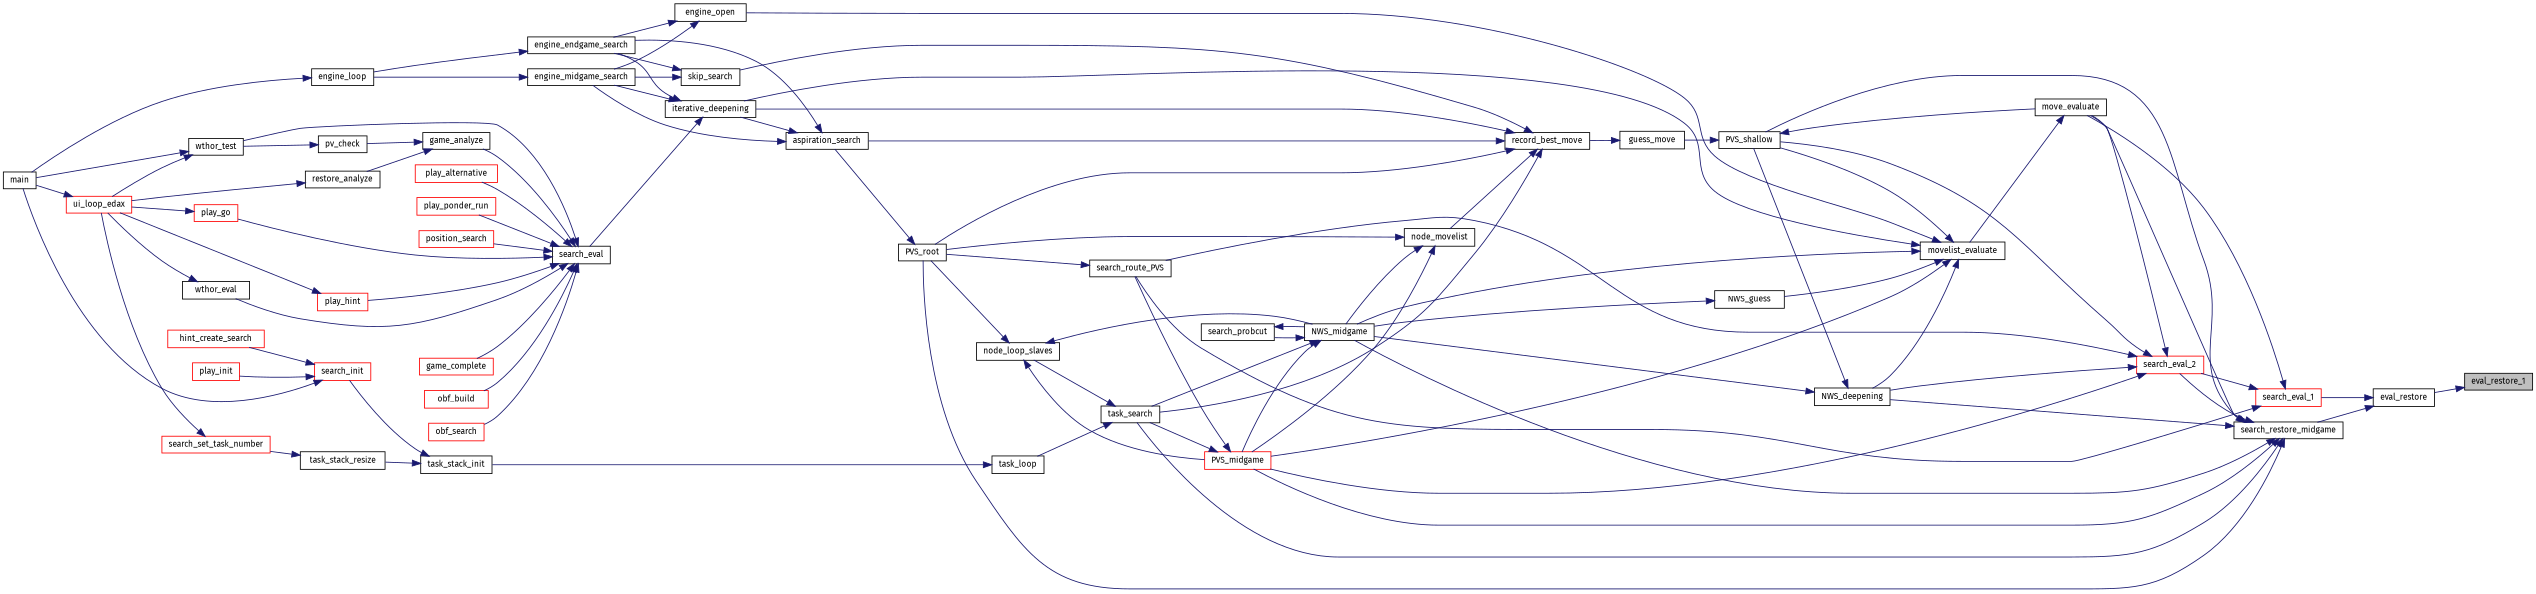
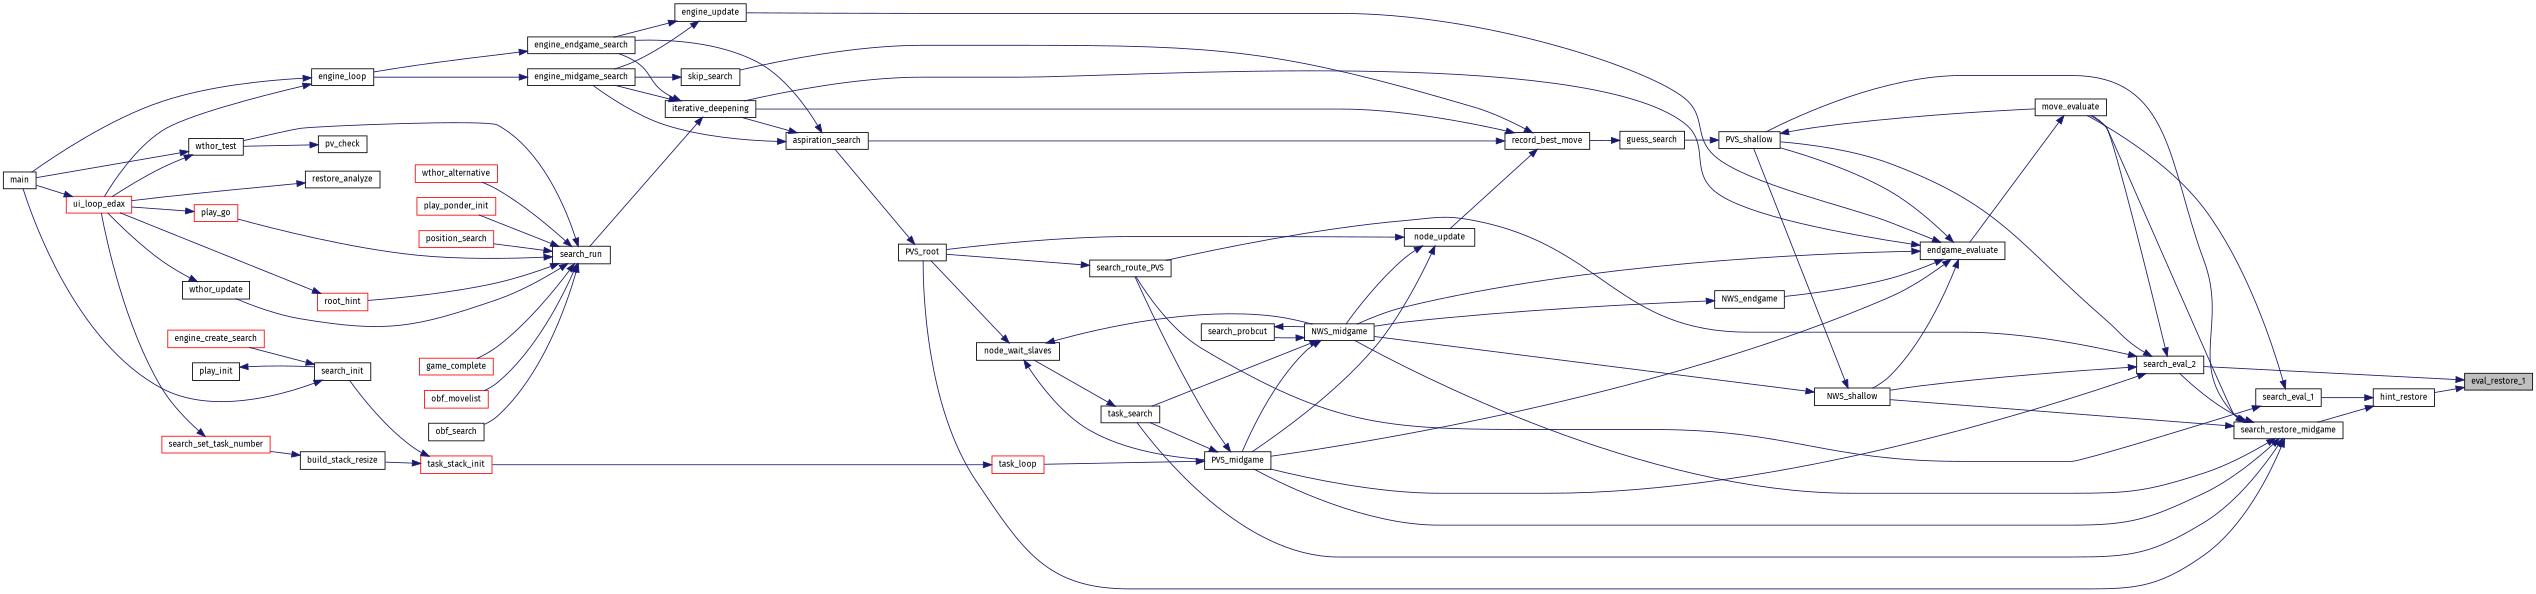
node "engine_open": label "engine_open" -> "engine_update"
edge "engine_endgame_search" -> "skip_search": removed
edge "ui_loop_edax" -> "engine_loop": added
node "guess_move": label "guess_move" -> "guess_search"
node "game_analyze": removed
edge "PVS_root" -> "record_best_move": removed
node "play_alternative": label "play_alternative" -> "wthor_alternative"
node "play_ponder_run": label "play_ponder_run" -> "play_ponder_init"
node "node_movelist": label "node_movelist" -> "node_update"
node "movelist_evaluate": label "movelist_evaluate" -> "endgame_evaluate"
node "search_eval": label "search_eval" -> "search_run"
node "wthor_eval": label "wthor_eval" -> "wthor_update"
node "NWS_guess": label "NWS_guess" -> "NWS_endgame"
node "play_hint": label "play_hint" -> "root_hint"
edge "task_search" -> "record_best_move": removed
node "hint_create_search": label "hint_create_search" -> "engine_create_search"
node "node_loop_slaves": label "node_loop_slaves" -> "node_wait_slaves"
node "search_eval_2": color red -> black
node "play_init": color red -> black
node "search_init": color red -> black
edge "play_init" -> "search_init": reversed
edge "search_eval_2" -> "search_eval_1": now "search_eval_2" -> "eval_restore_1"
node "NWS_deepening": label "NWS_deepening" -> "NWS_shallow"
node "search_eval_1": color red -> black
node "eval_restore": label "eval_restore" -> "hint_restore"
node "obf_build": label "obf_build" -> "obf_movelist"
node "obf_search": color red -> black
edge "task_loop" -> "task_search": now "task_loop" -> "PVS_midgame"
node "task_stack_resize": label "task_stack_resize" -> "build_stack_resize"
node "PVS_midgame": color red -> black
node "task_stack_init": color black -> red
node "task_loop": color black -> red
